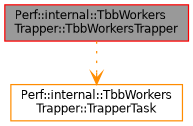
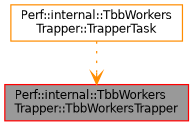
edge "Perf::internal::TbbWorkers Trapper::TbbWorkersTrapper" -> "Perf::internal::TbbWorkers Trapper::TrapperTask": reversed
